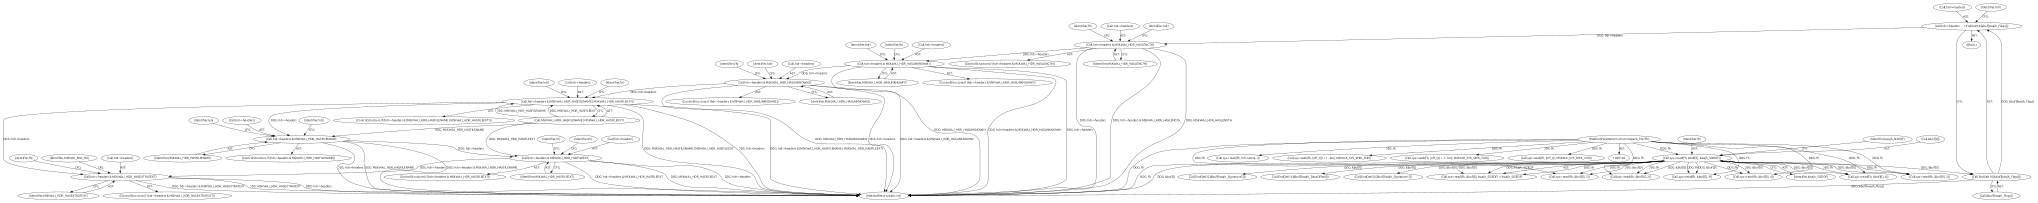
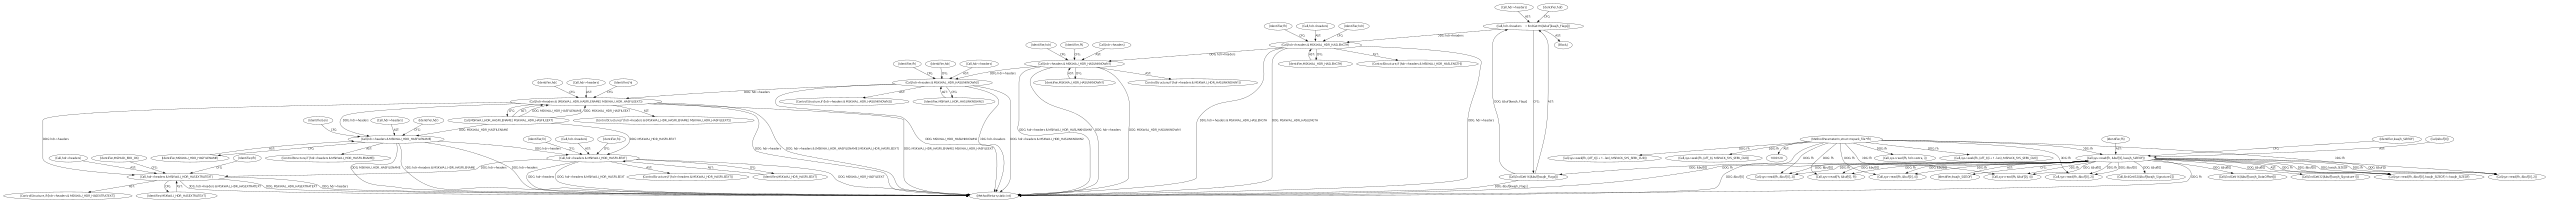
node "(Call,&buf[kwajh_Flags])": removed
